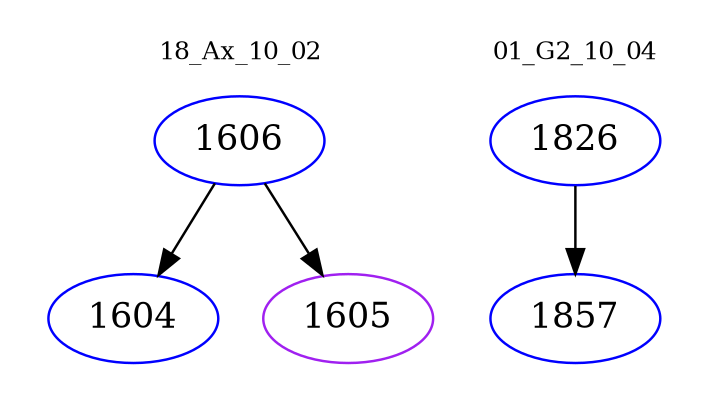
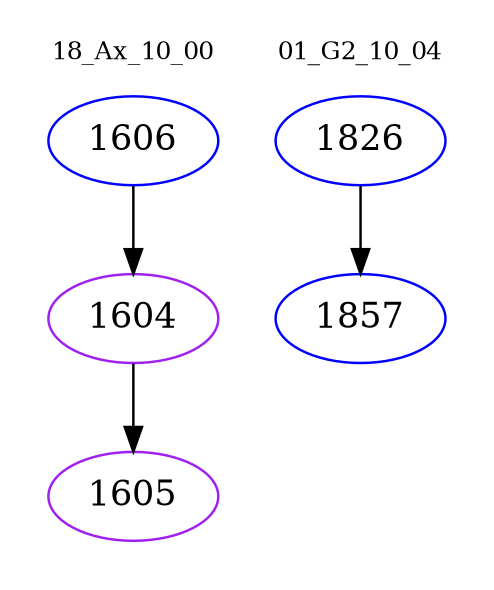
cluster "18_Ax_10_02": label "18_Ax_10_02" -> "18_Ax_10_00"
edge "1606" -> "1605": now "1604" -> "1605"
node "1604": color blue -> purple
